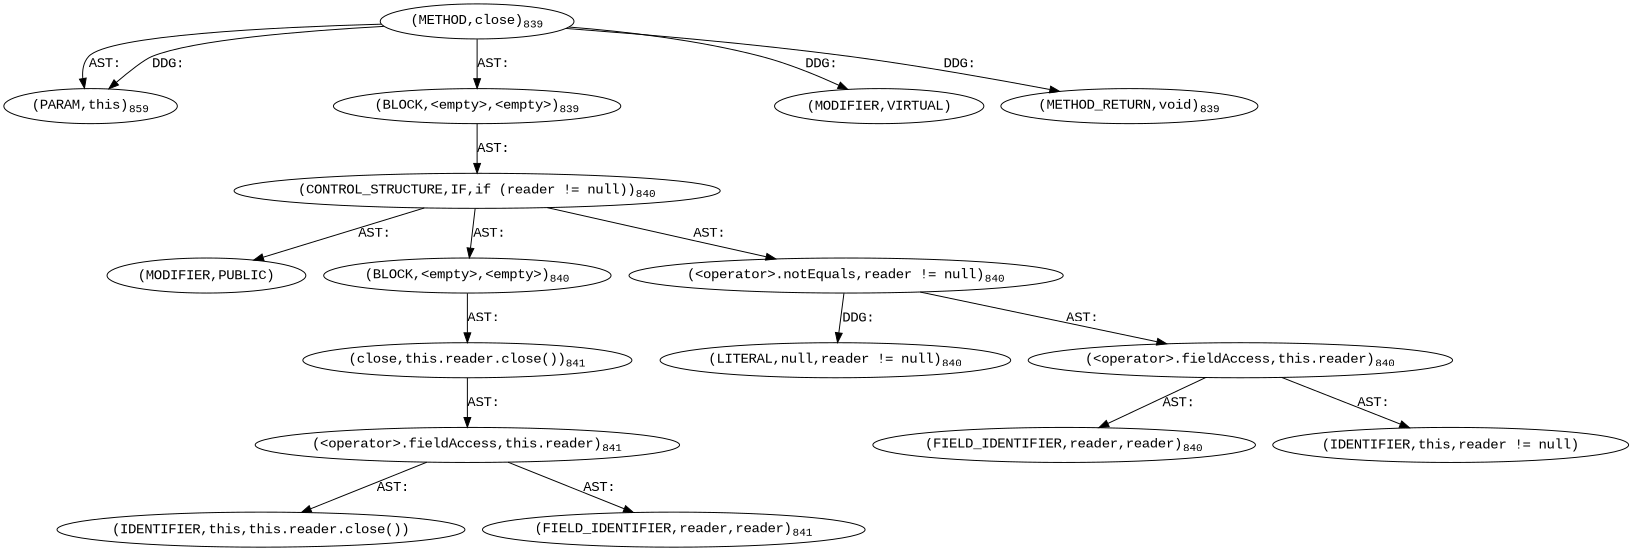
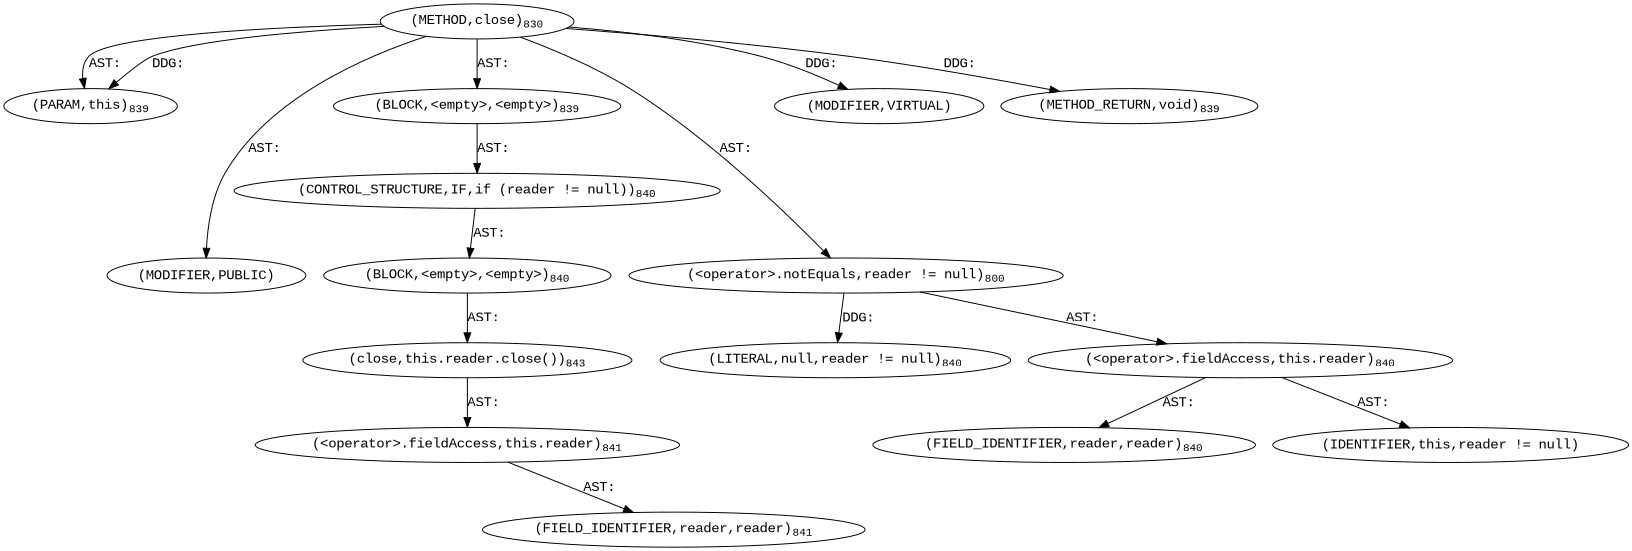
node "(METHOD,close)": text "839" -> "830"
node "(PARAM,this)": text "859" -> "839"
edge "(CONTROL_STRUCTURE,IF,if (reader != null))" -> "(<operator>.notEquals,reader != null)": now "(METHOD,close)" -> "(<operator>.notEquals,reader != null)"
edge "(CONTROL_STRUCTURE,IF,if (reader != null))" -> "(MODIFIER,PUBLIC)": now "(METHOD,close)" -> "(MODIFIER,PUBLIC)"
node "(<operator>.notEquals,reader != null)": text "840" -> "800"
node "(close,this.reader.close())": text "841" -> "843"
node "(IDENTIFIER,this,this.reader.close())": removed
